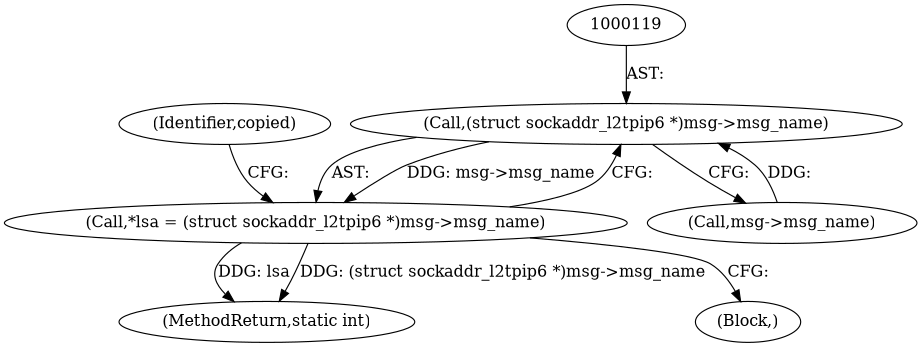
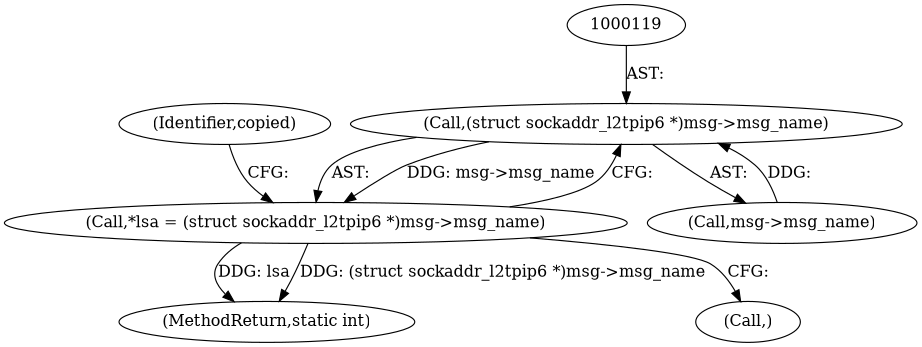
edge "(Call,(struct sockaddr_l2tpip6 *)msg->msg_name)" -> "(Call,msg->msg_name)": label "CFG: " -> "AST: "
node "(Block,)": label "(Block,)" -> "(Call,)"
